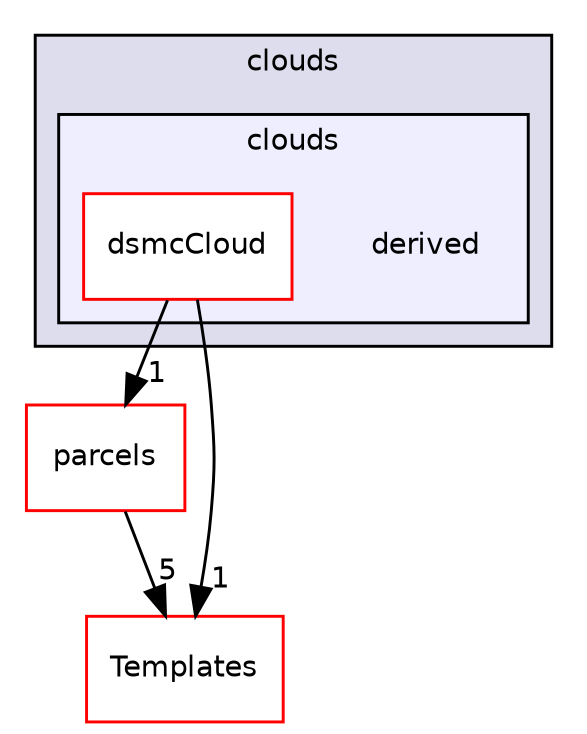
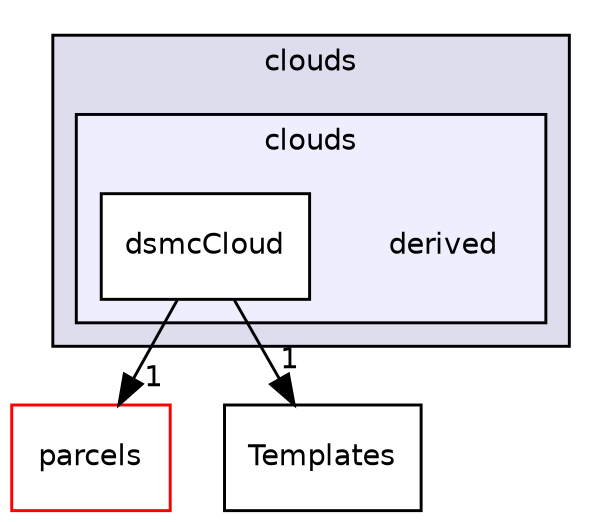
node "dsmcCloud": color red -> black
edge "parcels" -> "Templates": removed
node "Templates": color red -> black
